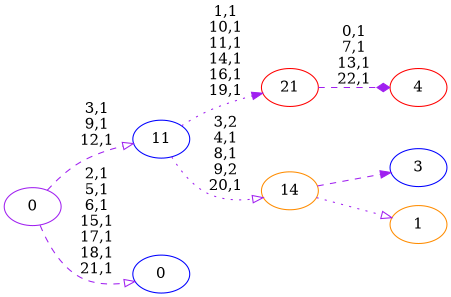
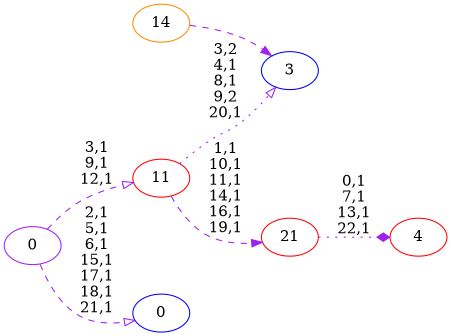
edge "21" -> "4": style dashed -> dotted
edge "11" -> "21": style dotted -> dashed
node "11": color blue -> red
edge "11" -> "14": now "11" -> "3"
node "1": removed
